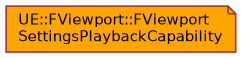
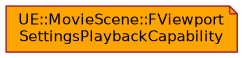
node "UE::FViewport::FViewport SettingsPlaybackCapability": label "UE::FViewport::FViewport SettingsPlaybackCapability" -> "UE::MovieScene::FViewport SettingsPlaybackCapability"
